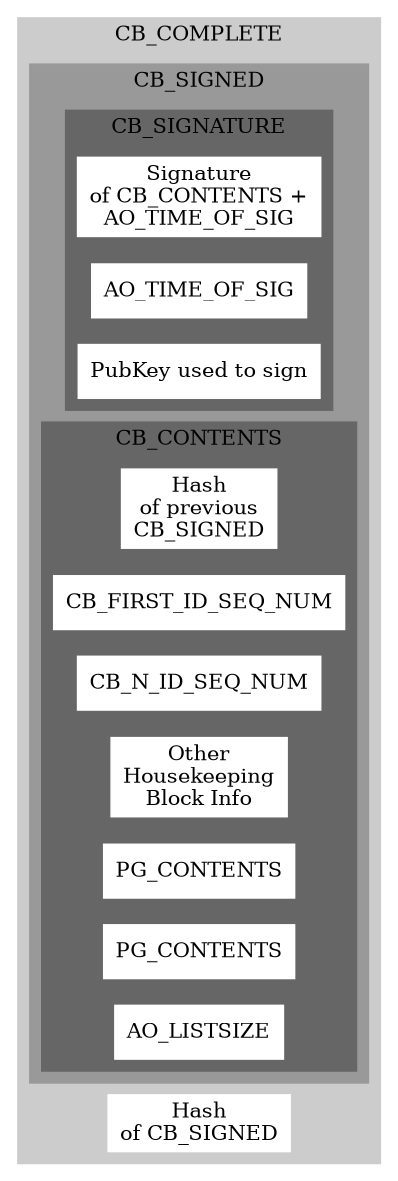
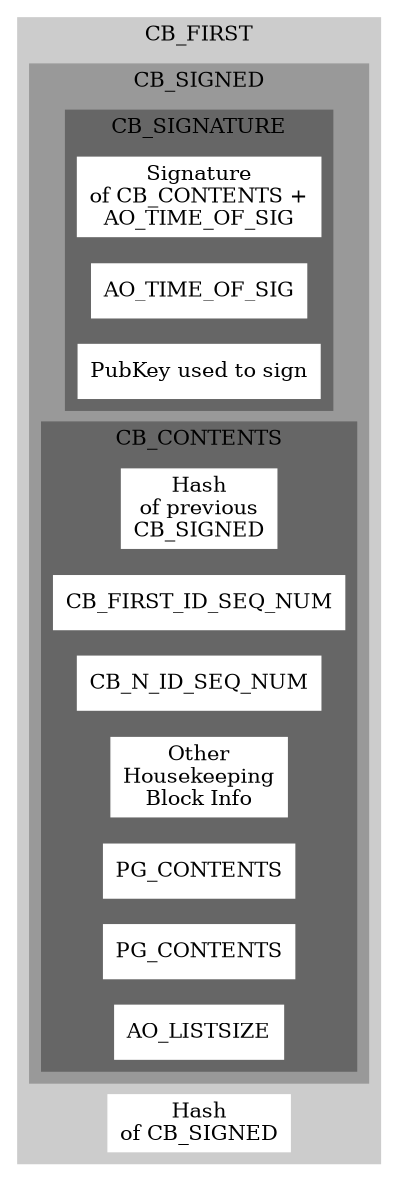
cluster "CB_COMPLETE": label "CB_COMPLETE" -> "CB_FIRST"
